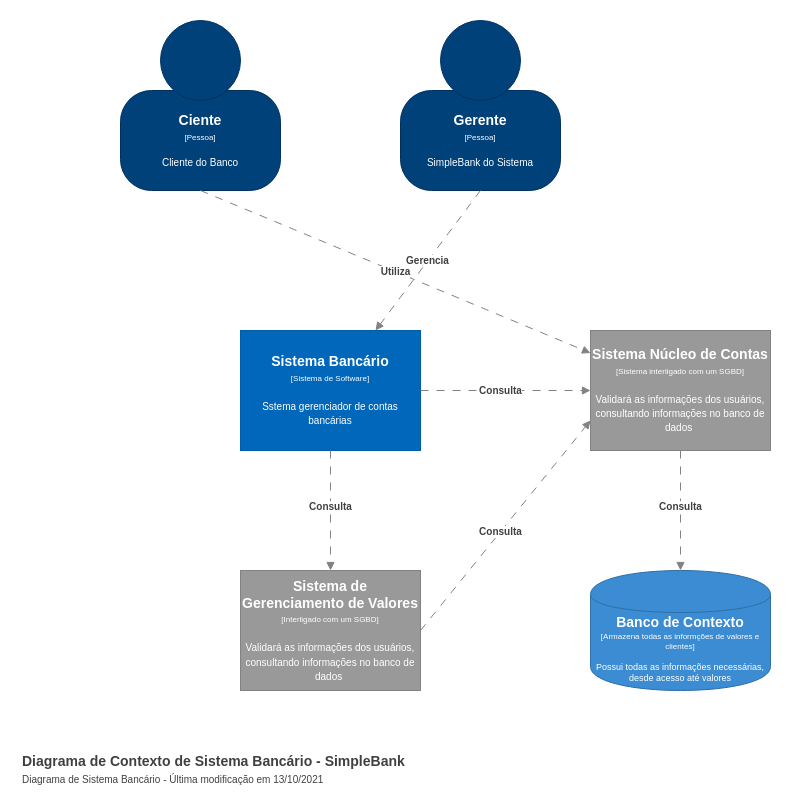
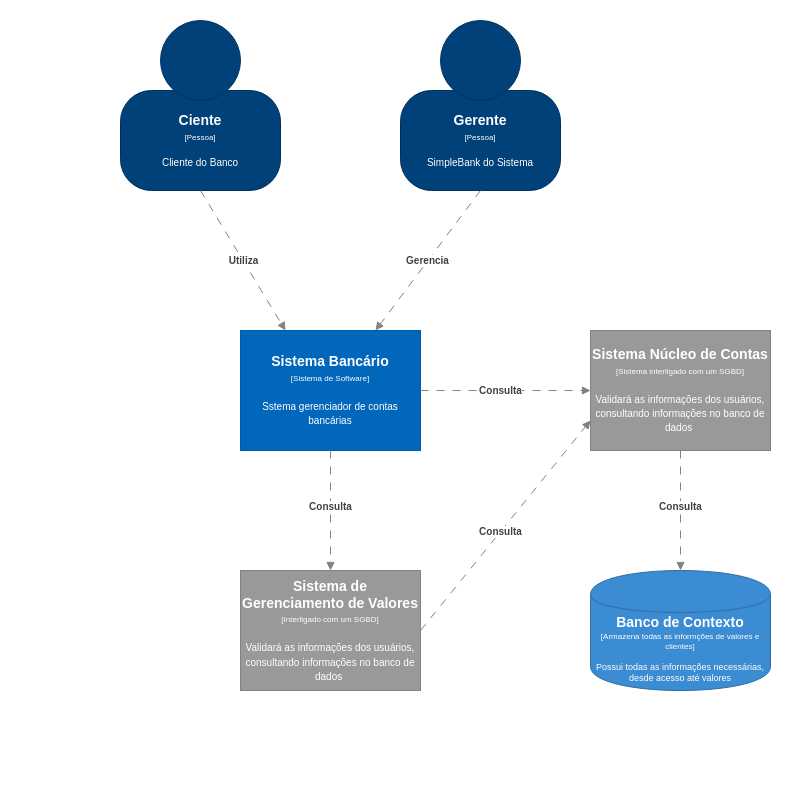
edge "Ciente [Pessoa] Cliente do Banco" -> "Sistema Núcleo de Contas [Sistema interligado com um SGBD] Validará as informações dos usuários, consultando informações no banco de dados": now "Ciente [Pessoa] Cliente do Banco" -> "Sistema Bancário [Sistema de Software] Sstema gerenciador de contas bancárias"
node "Diagrama de Contexto de Sistema Bancário - SimpleBank Diagrama de Sistema Bancário - Última modificação em 13/10/2021": removed
